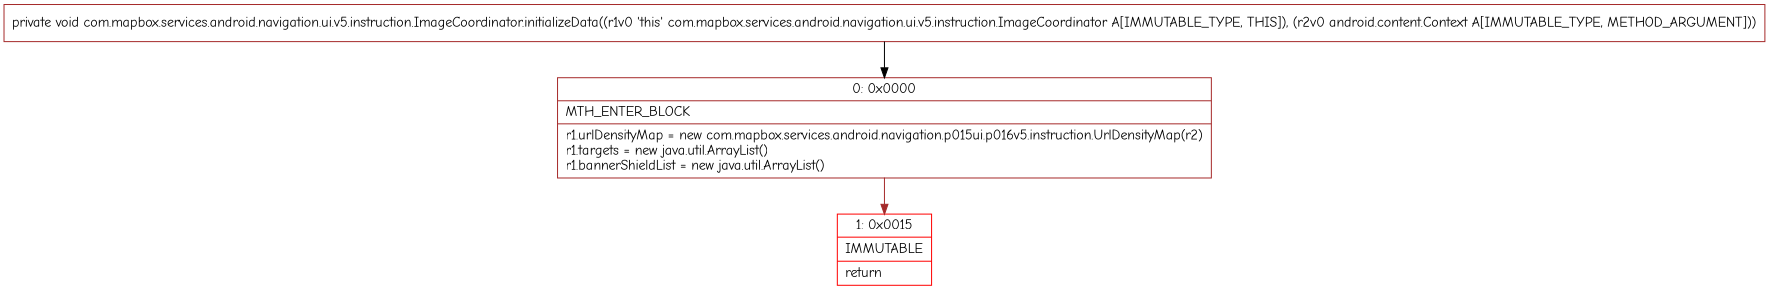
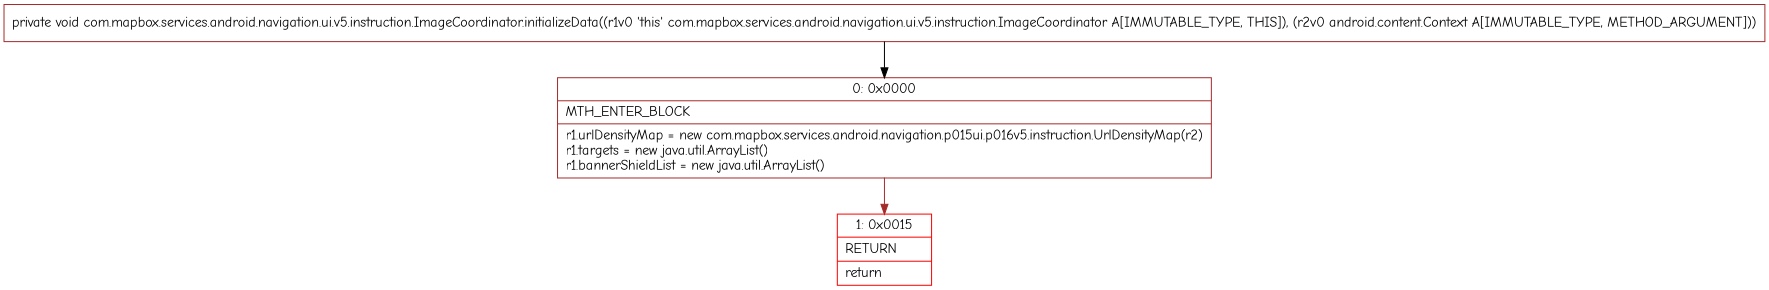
node "1: 0x0015": text "IMMUTABLE" -> "RETURN"
